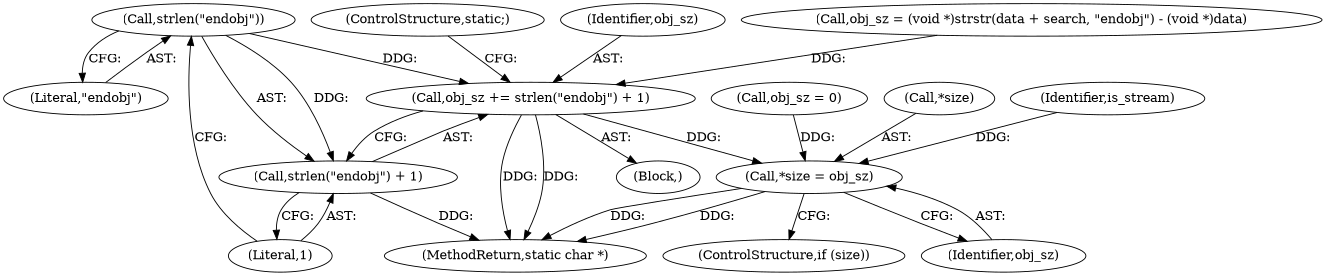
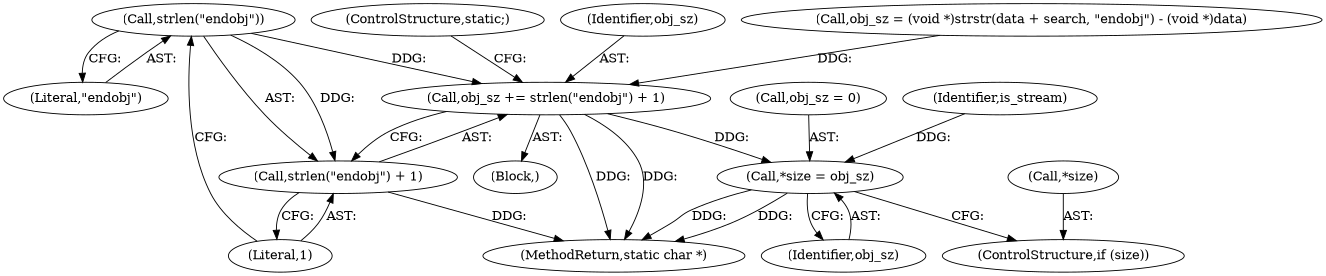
edge "(Call,*size)" -> "(Call,*size = obj_sz)": now "(Call,*size)" -> "(ControlStructure,if (size))"
edge "(Call,obj_sz = 0)" -> "(Call,*size = obj_sz)": label "DDG: " -> "AST: "
